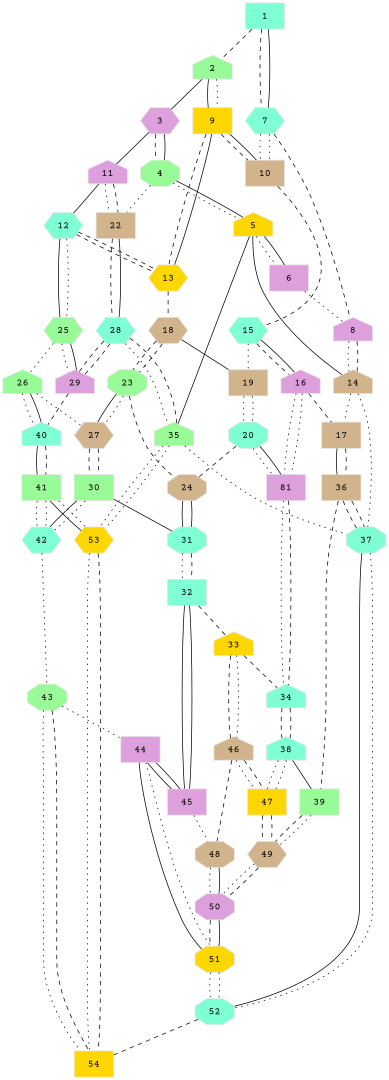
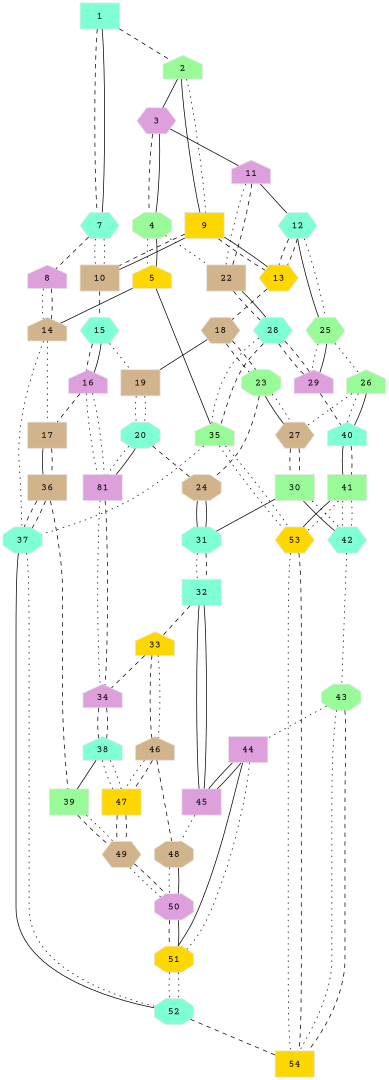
node "6": removed
node "34": fillcolor aquamarine -> plum
